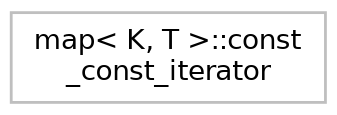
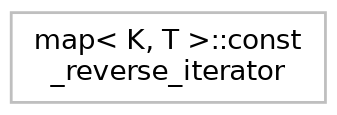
node "map< K, T >::const _const_iterator": label "map< K, T >::const _const_iterator" -> "map< K, T >::const _reverse_iterator"
